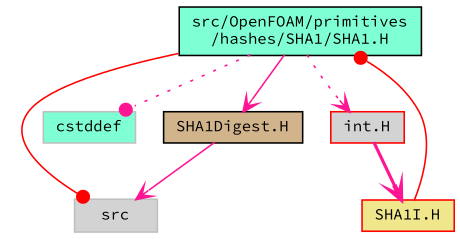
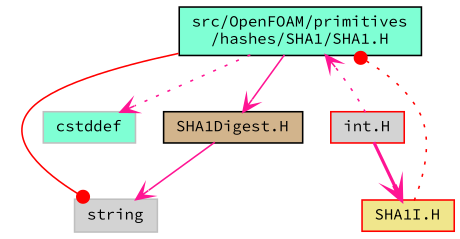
edge "src/OpenFOAM/primitives /hashes/SHA1/SHA1.H" -> "int.H": reversed
edge "src/OpenFOAM/primitives /hashes/SHA1/SHA1.H" -> "cstddef": arrowhead dot -> vee
edge "SHA1I.H" -> "src/OpenFOAM/primitives /hashes/SHA1/SHA1.H": style solid -> dotted
node "src": label "src" -> "string"
